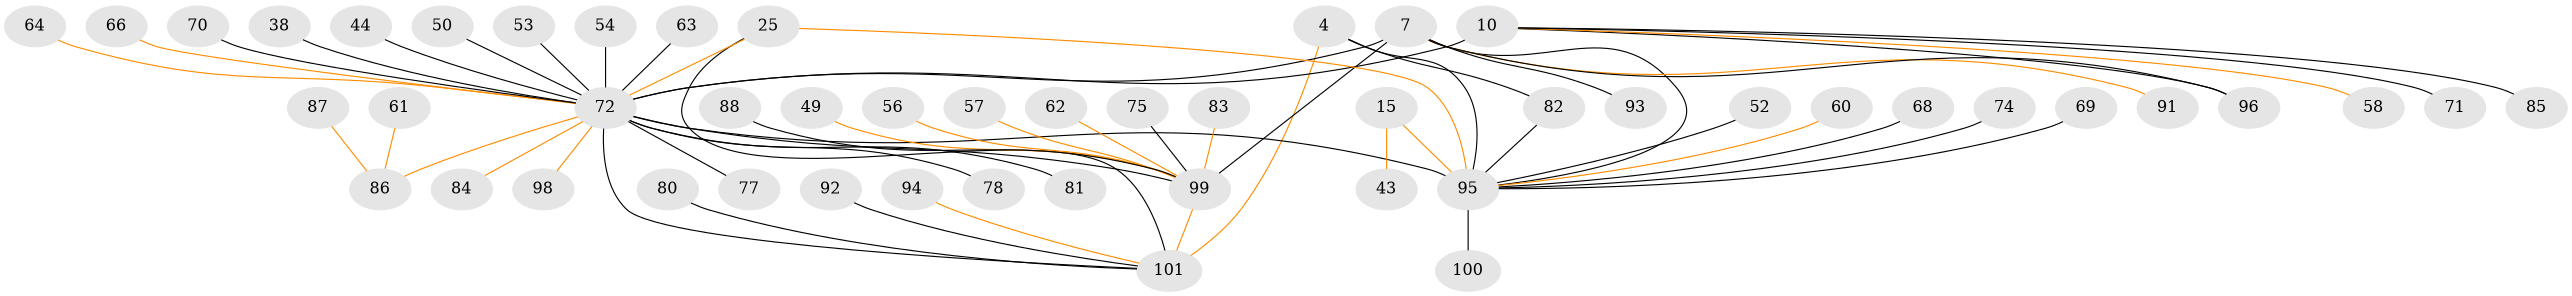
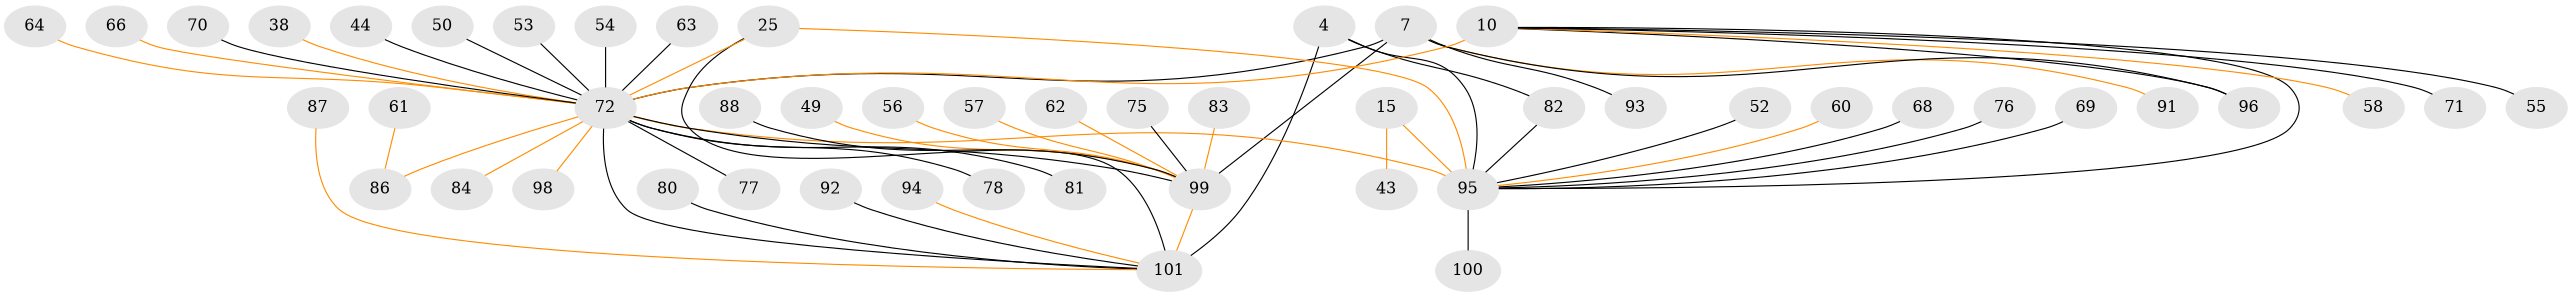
edge "38" -- "72": color black -> darkorange
edge "10" -- "72": color black -> darkorange
edge "7" -- "95": now "10" -- "95"
node "74": label "74" -> "76"
node "85": label "85" -> "55"
edge "72" -- "95": color black -> darkorange
edge "87" -- "86": now "87" -- "101"
edge "4" -- "101": color darkorange -> black
